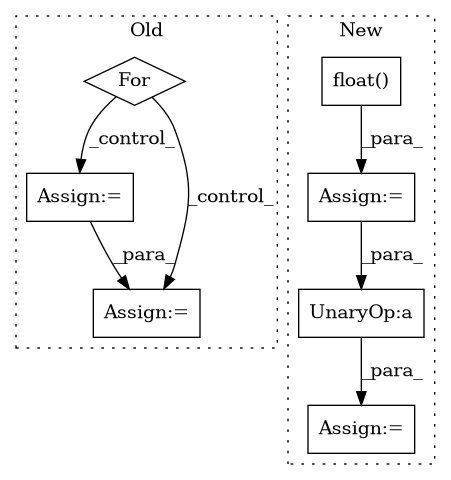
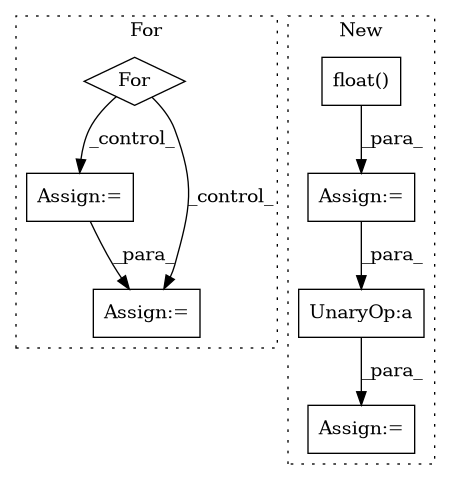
cluster "Old": label "Old" -> "For"
